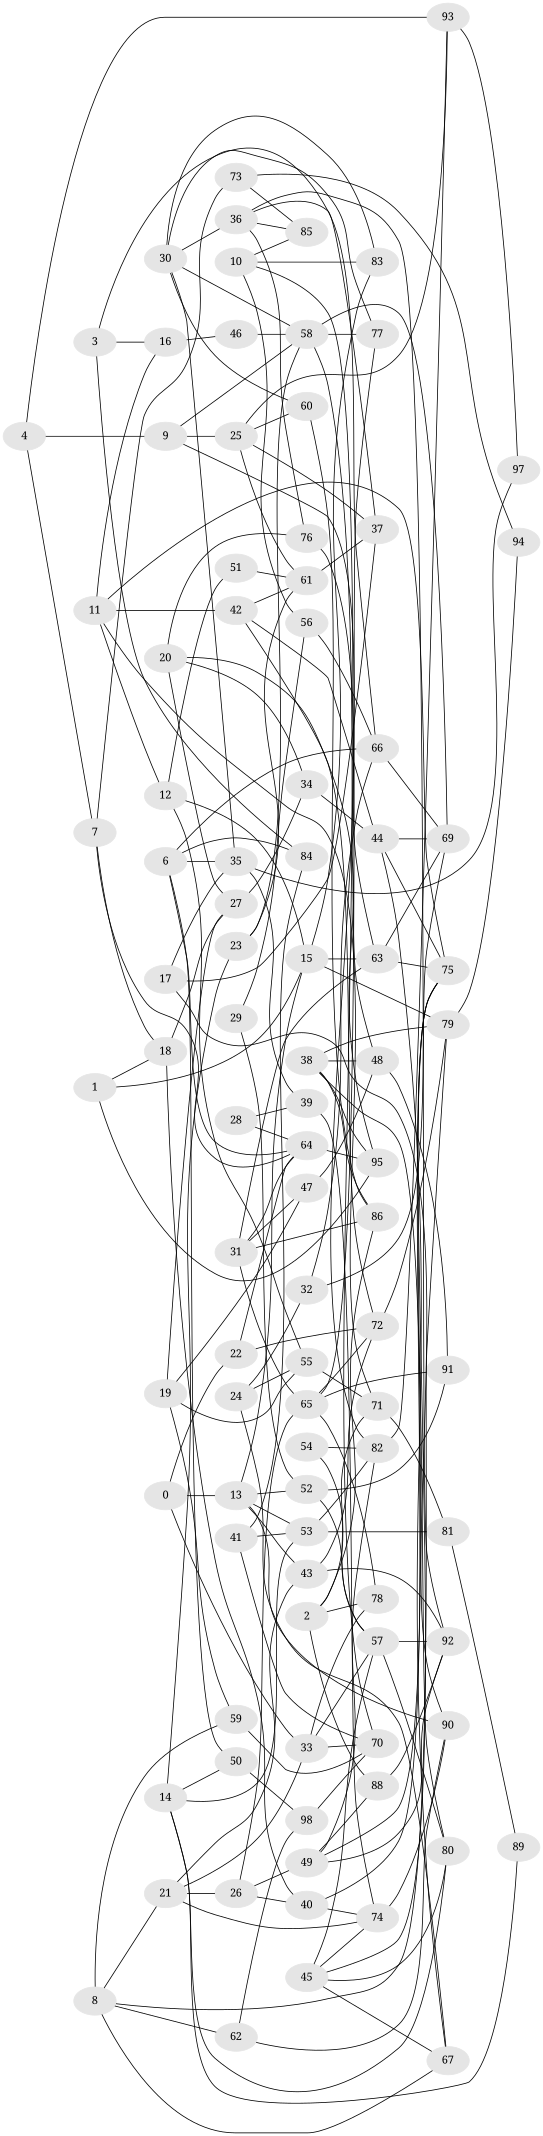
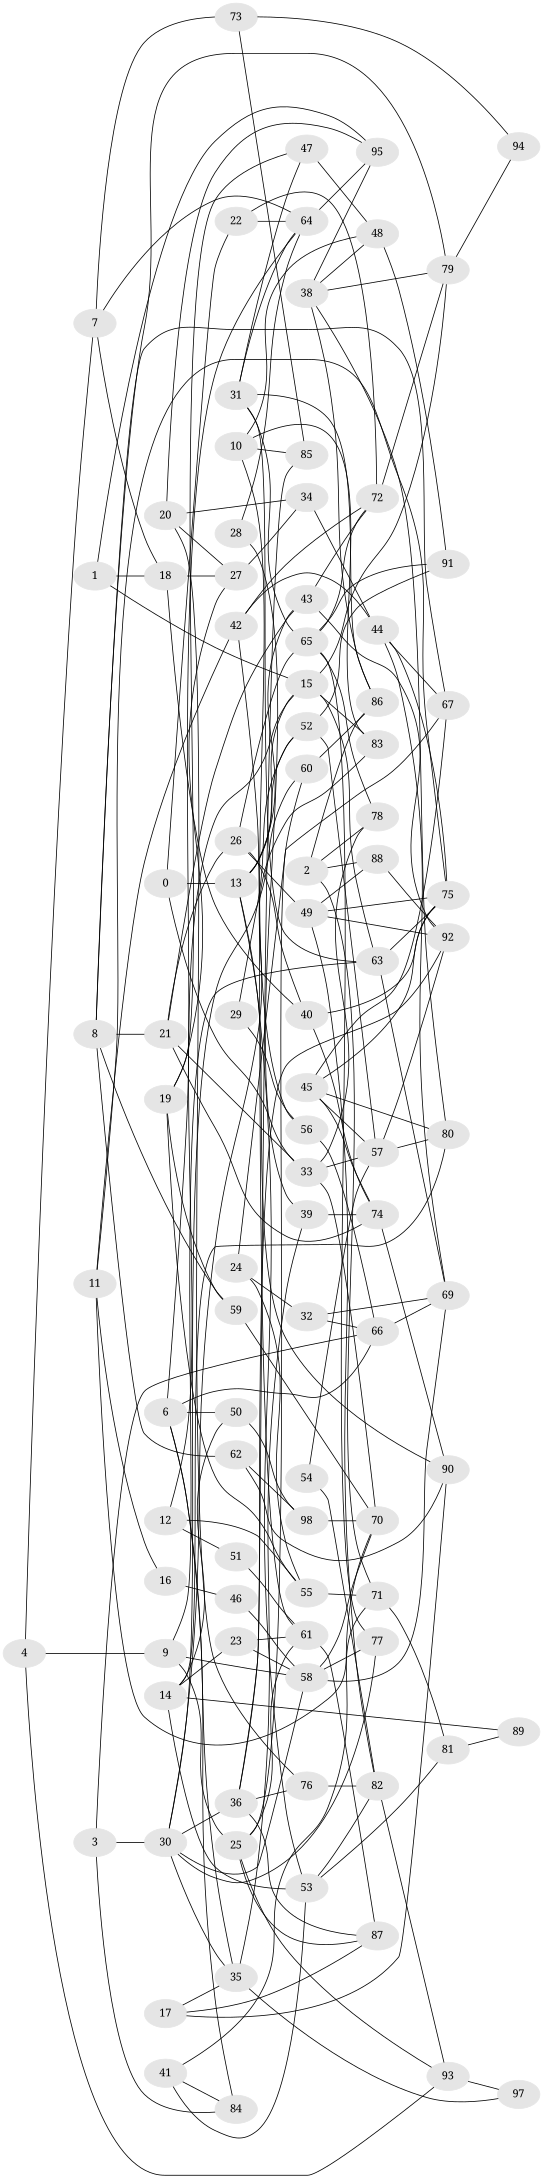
edge "3" -- "16": now "3" -- "30"
node "37": label "37" -> "87"
edge "11" -- "12": removed
